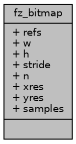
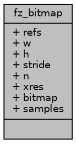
node "fz_bitmap": text "+ yres" -> "+ bitmap"
